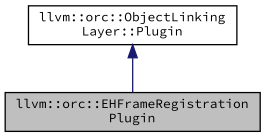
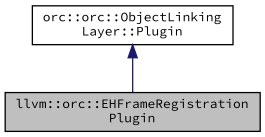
node "llvm::orc::ObjectLinking Layer::Plugin": label "llvm::orc::ObjectLinking Layer::Plugin" -> "orc::orc::ObjectLinking Layer::Plugin"
